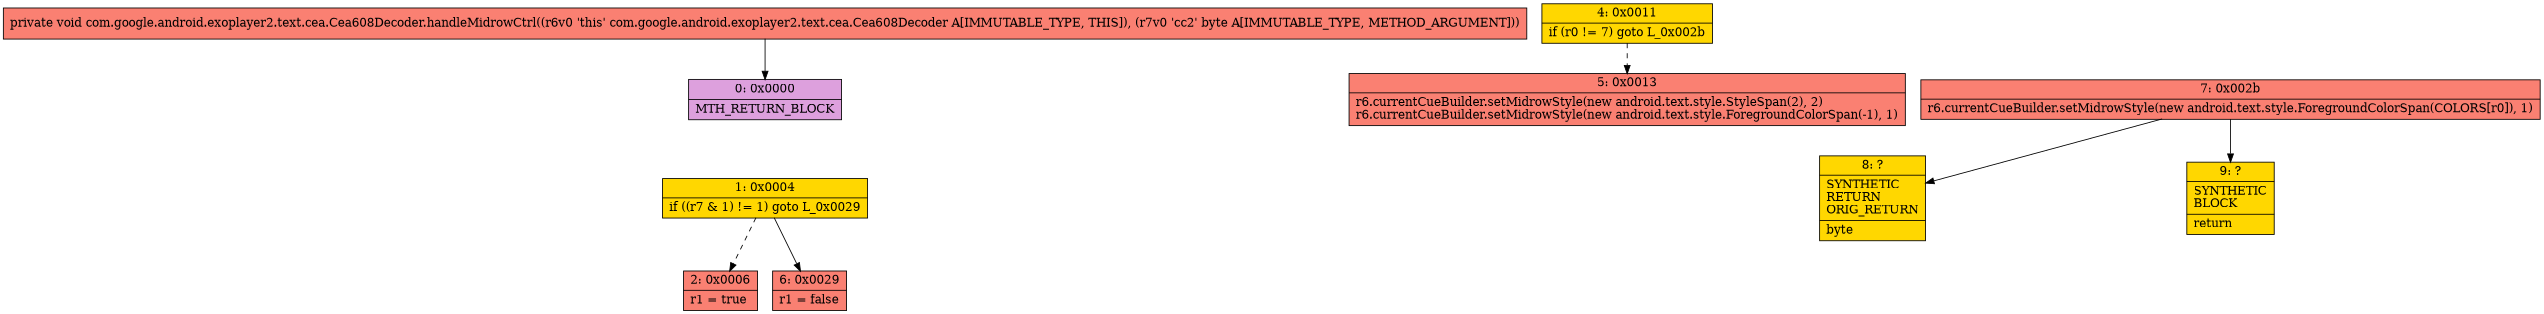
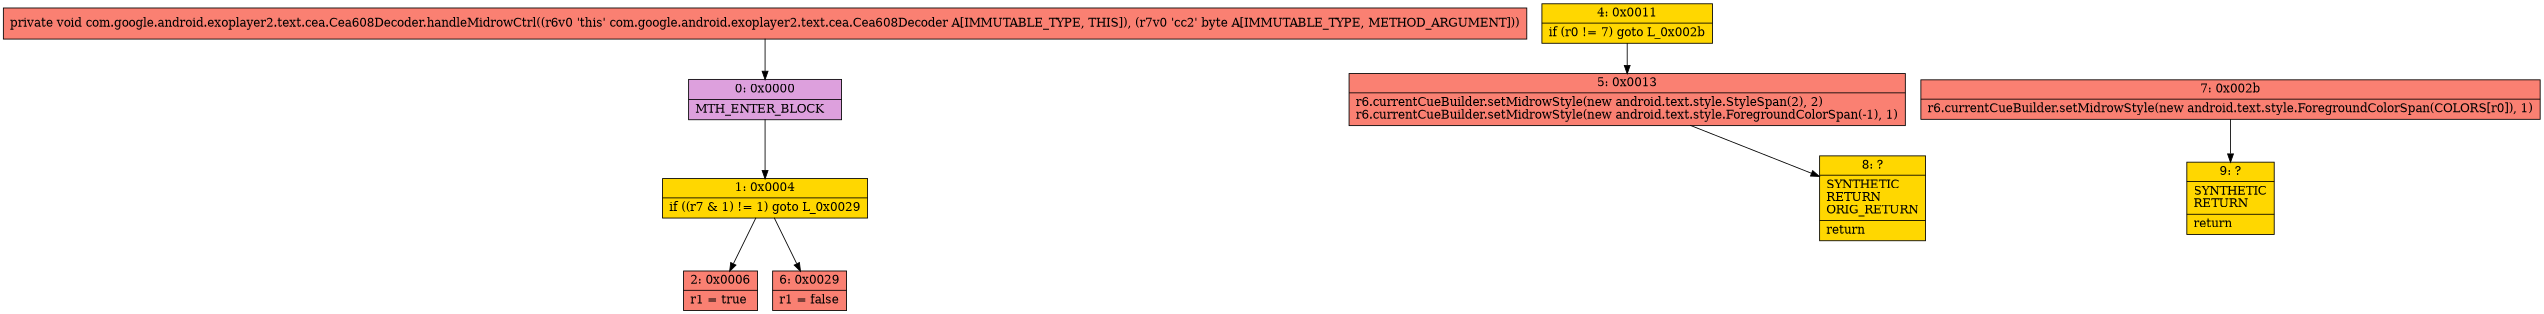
edge "4: 0x0011" -> "5: 0x0013": style dashed -> solid
node "0: 0x0000": text "MTH_RETURN_BLOCK" -> "MTH_ENTER_BLOCK"
edge "0: 0x0000" -> "1: 0x0004": added
edge "7: 0x002b" -> "8: ?": now "5: 0x0013" -> "8: ?"
node "9: ?": text "BLOCK" -> "RETURN"
node "8: ?": text "byte" -> "return"
edge "1: 0x0004" -> "2: 0x0006": style dashed -> solid
